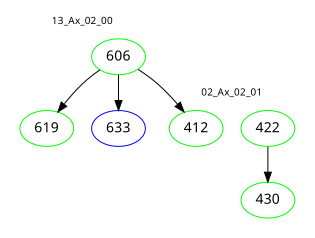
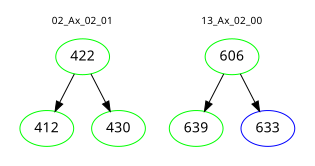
edge "606" -> "412": now "422" -> "412"
node "619": label "619" -> "639"
